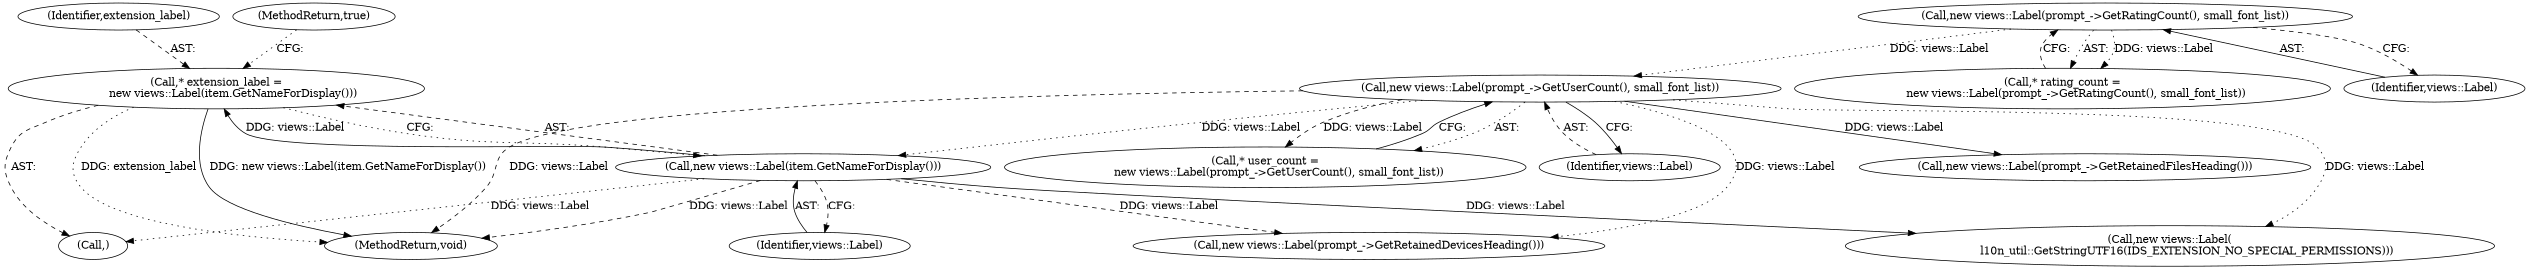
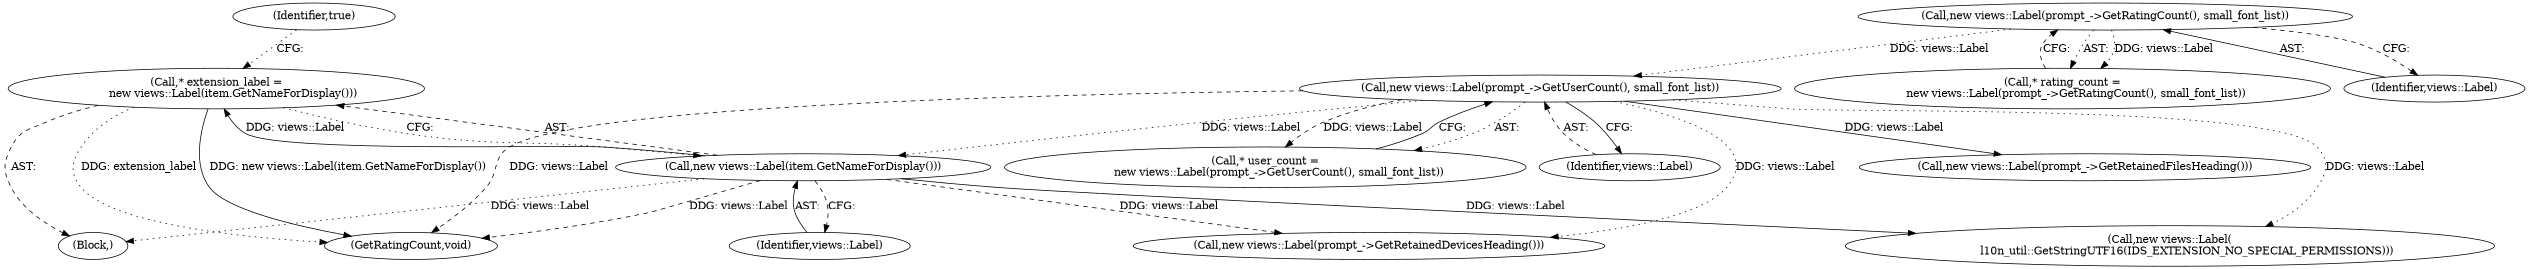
node "(Identifier,extension_label)": removed
node "(MethodReturn,true)": label "(MethodReturn,true)" -> "(Identifier,true)"
node "(Call,)": label "(Call,)" -> "(Block,)"
node "(MethodReturn,void)": label "(MethodReturn,void)" -> "(GetRatingCount,void)"
